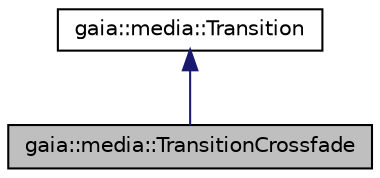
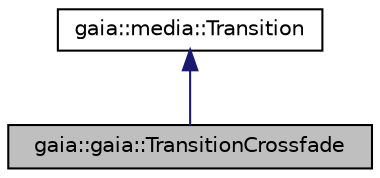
node "gaia::media::TransitionCrossfade": label "gaia::media::TransitionCrossfade" -> "gaia::gaia::TransitionCrossfade"
